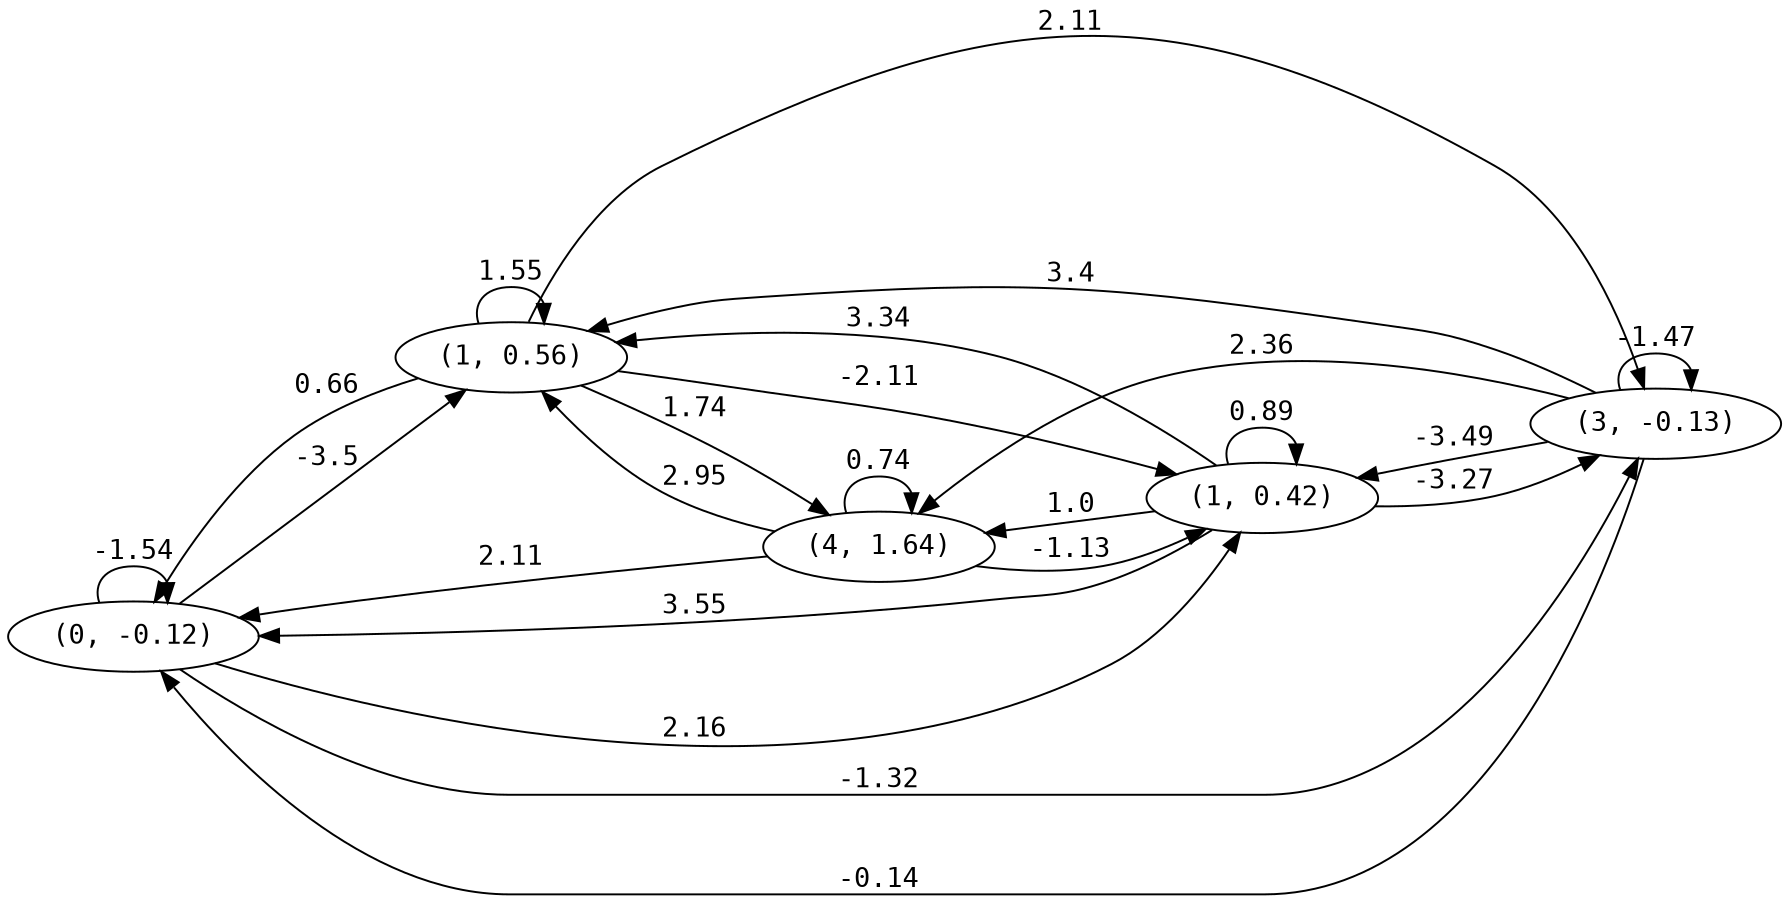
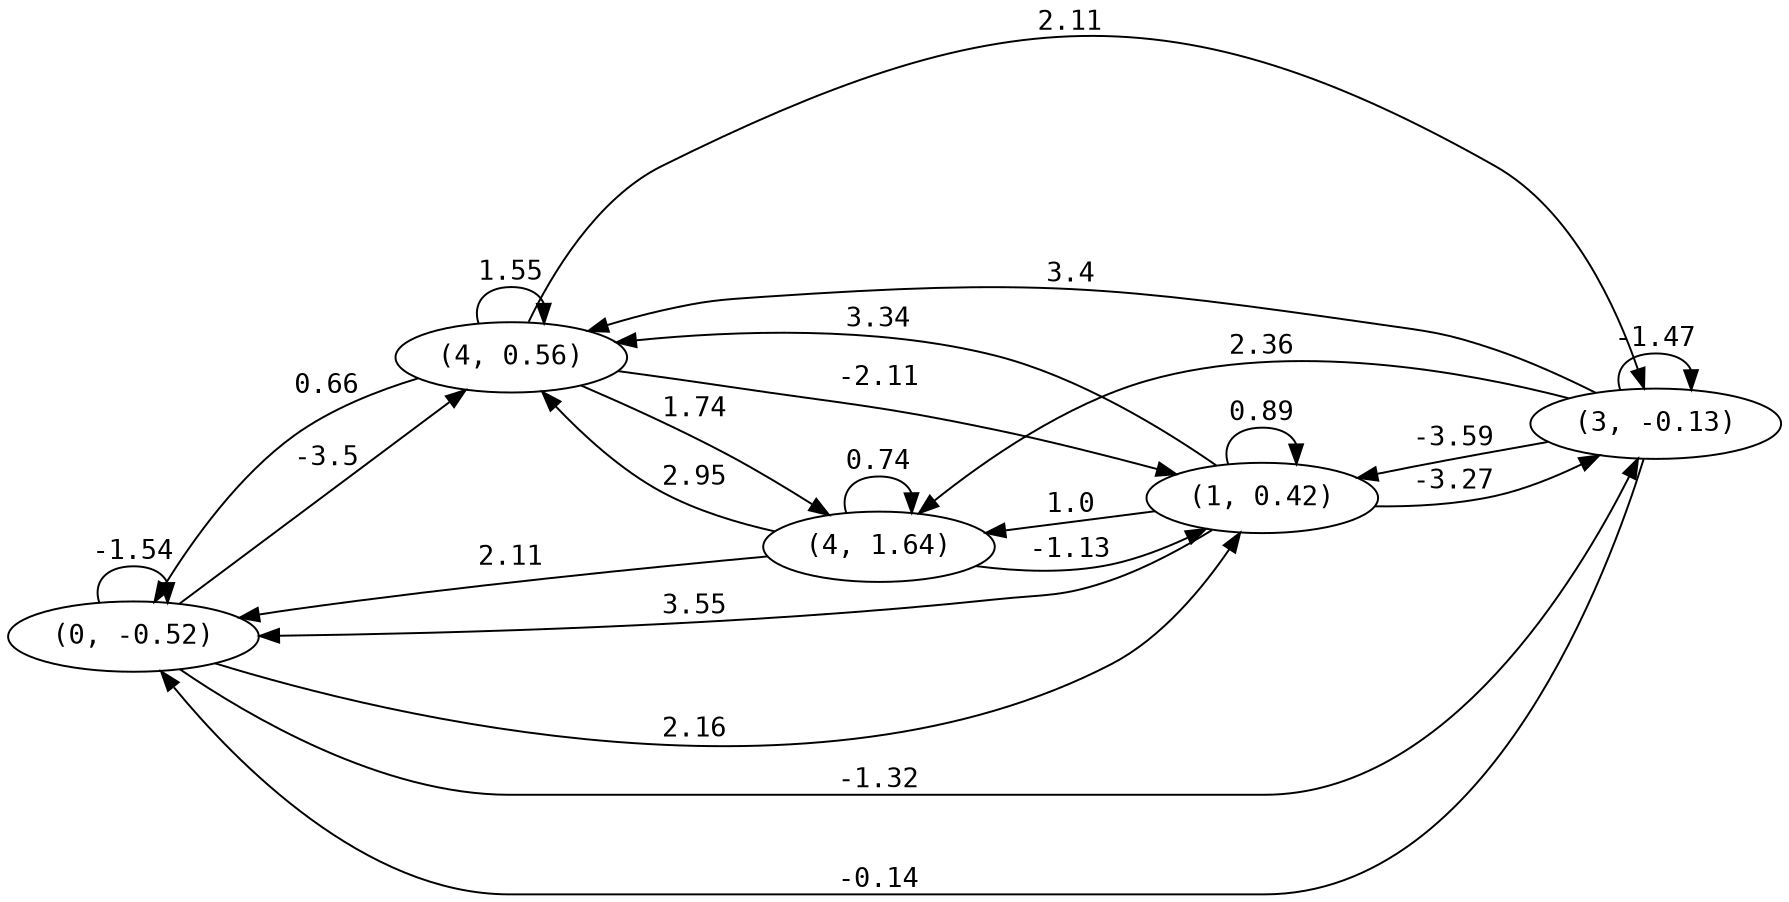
node "(1, 0.56)": label "(1, 0.56)" -> "(4, 0.56)"
edge "(3, -0.13)" -> "(1, 0.42)": label "-3.49" -> "-3.59"
node "(0, -0.12)": label "(0, -0.12)" -> "(0, -0.52)"
